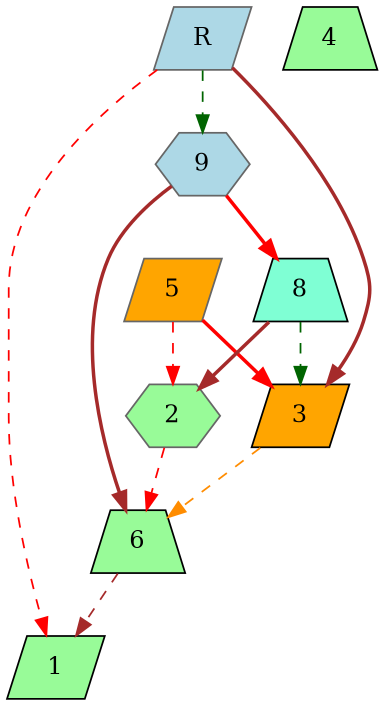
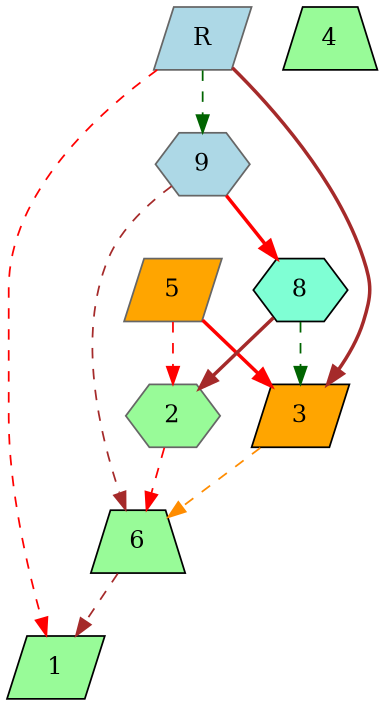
node "8": shape trapezium -> hexagon
edge "9" -> "6": style bold -> dashed
